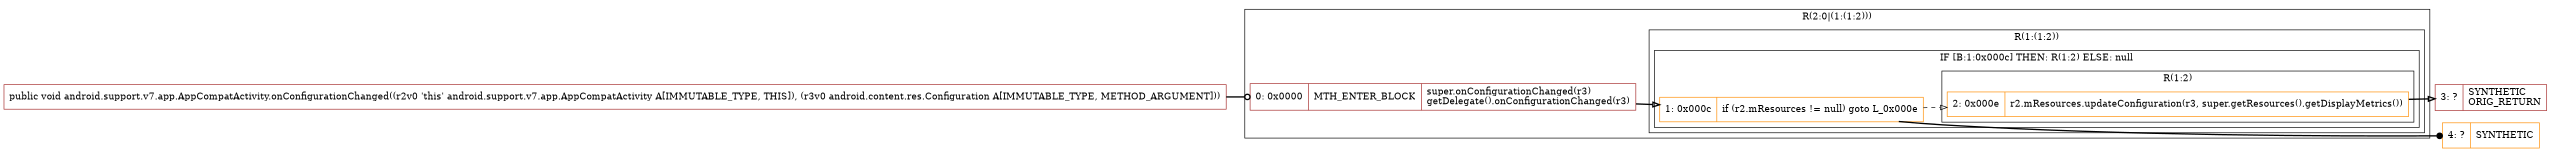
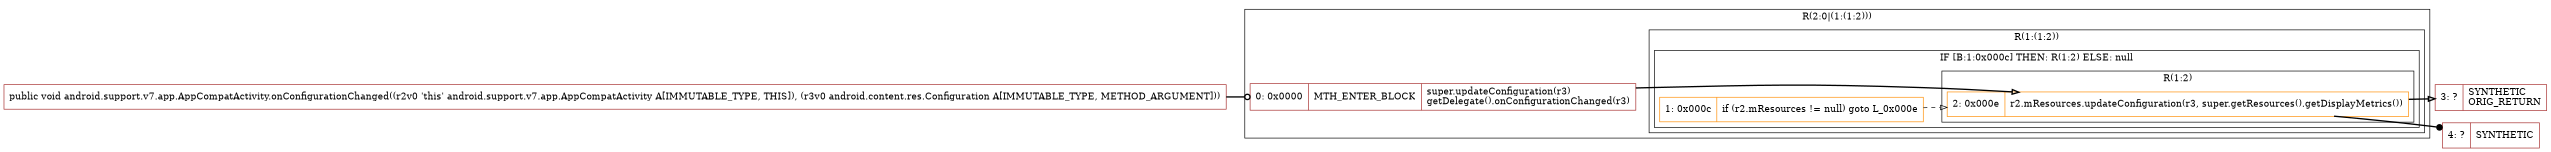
node "0: 0x0000": text "super.onConfigurationChanged(r3)" -> "super.updateConfiguration(r3)"
edge "0: 0x0000" -> "1: 0x000c": now "0: 0x0000" -> "2: 0x000e"
edge "1: 0x000c" -> "4: ?": now "2: 0x000e" -> "4: ?"
node "4: ?": color darkorange -> brown
